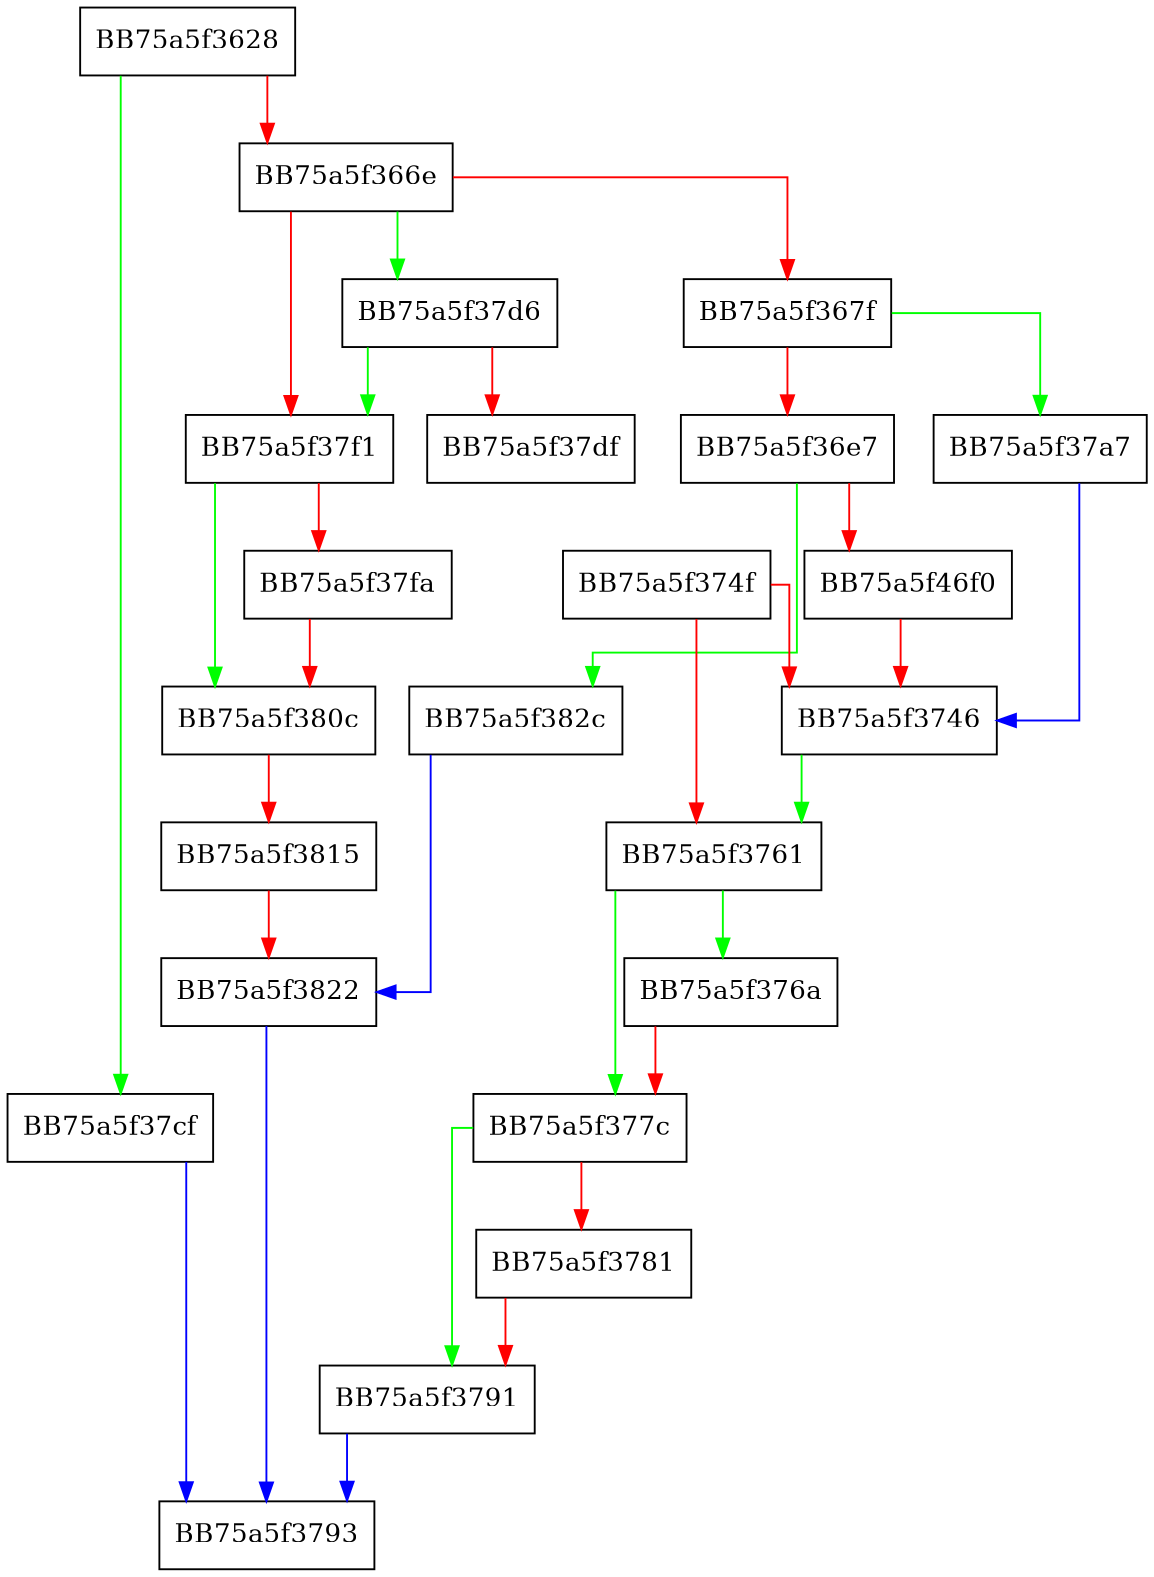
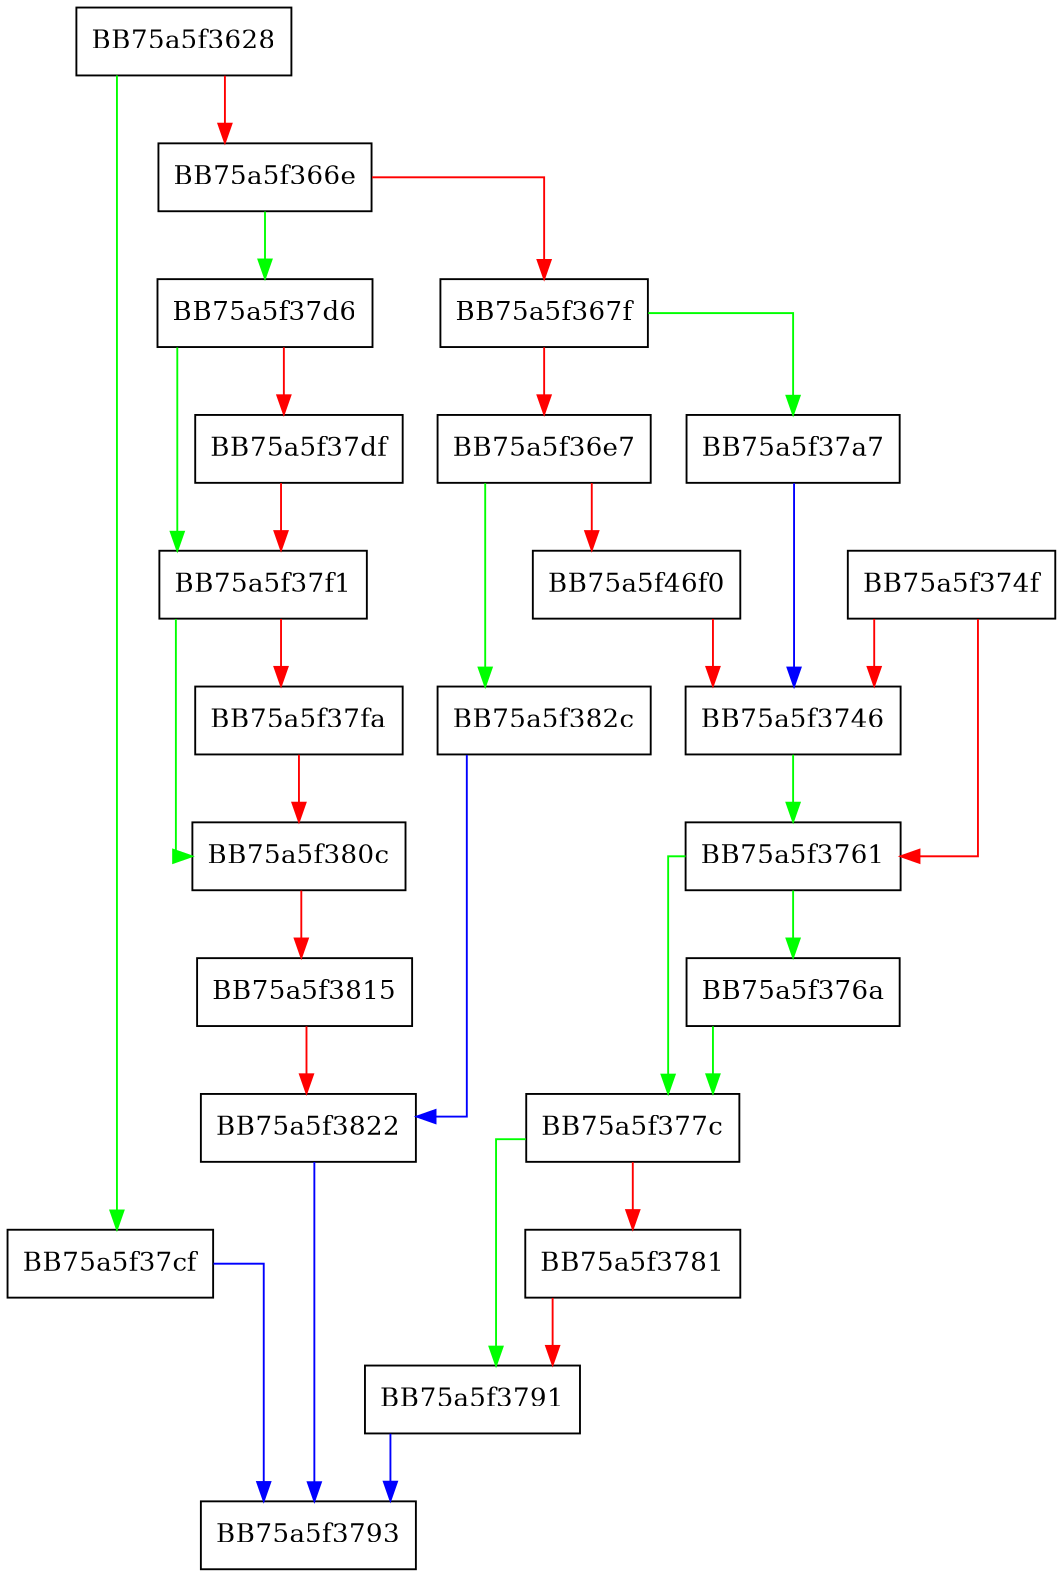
edge "BB75a5f366e" -> "BB75a5f37f1": now "BB75a5f37df" -> "BB75a5f37f1"
edge "BB75a5f376a" -> "BB75a5f377c": color red -> green
